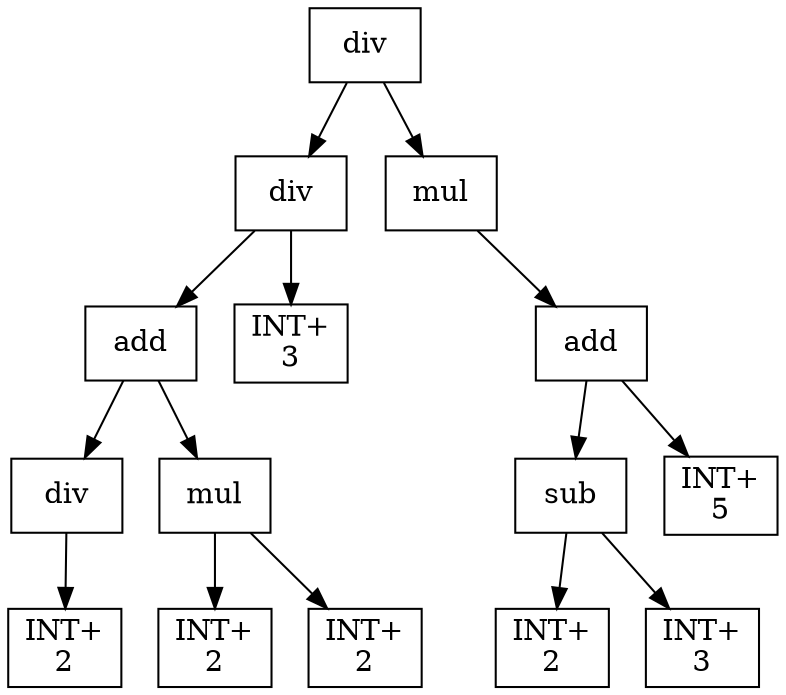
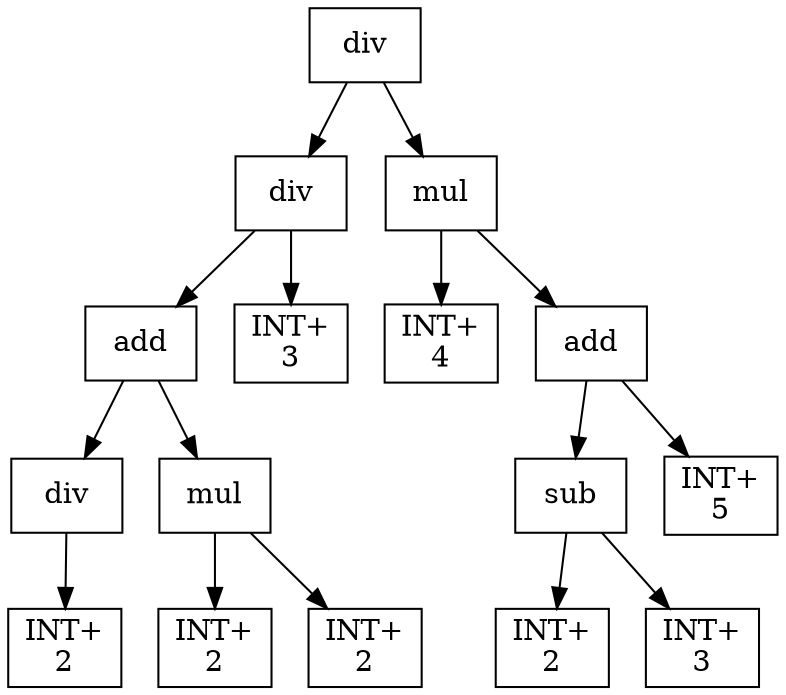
node "INT+ 4": added
